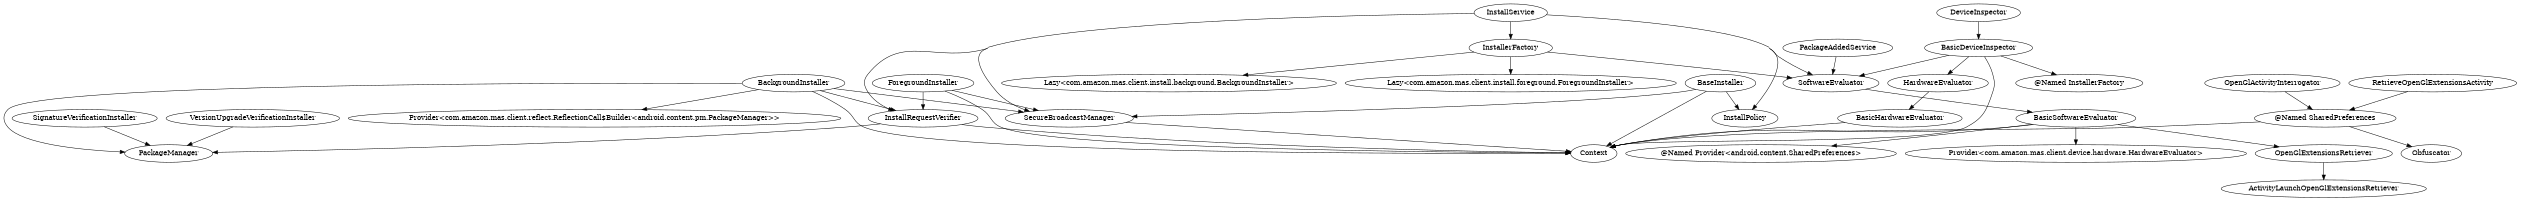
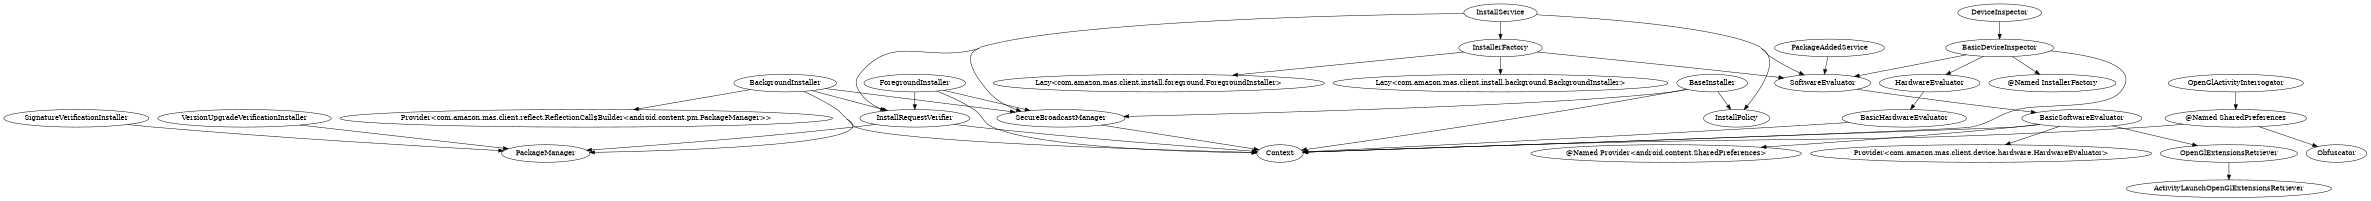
node "RetrieveOpenGlExtensionsActivity": removed
